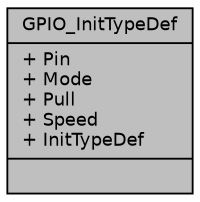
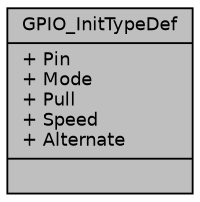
node "GPIO_InitTypeDef": text "+ InitTypeDef" -> "+ Alternate"
